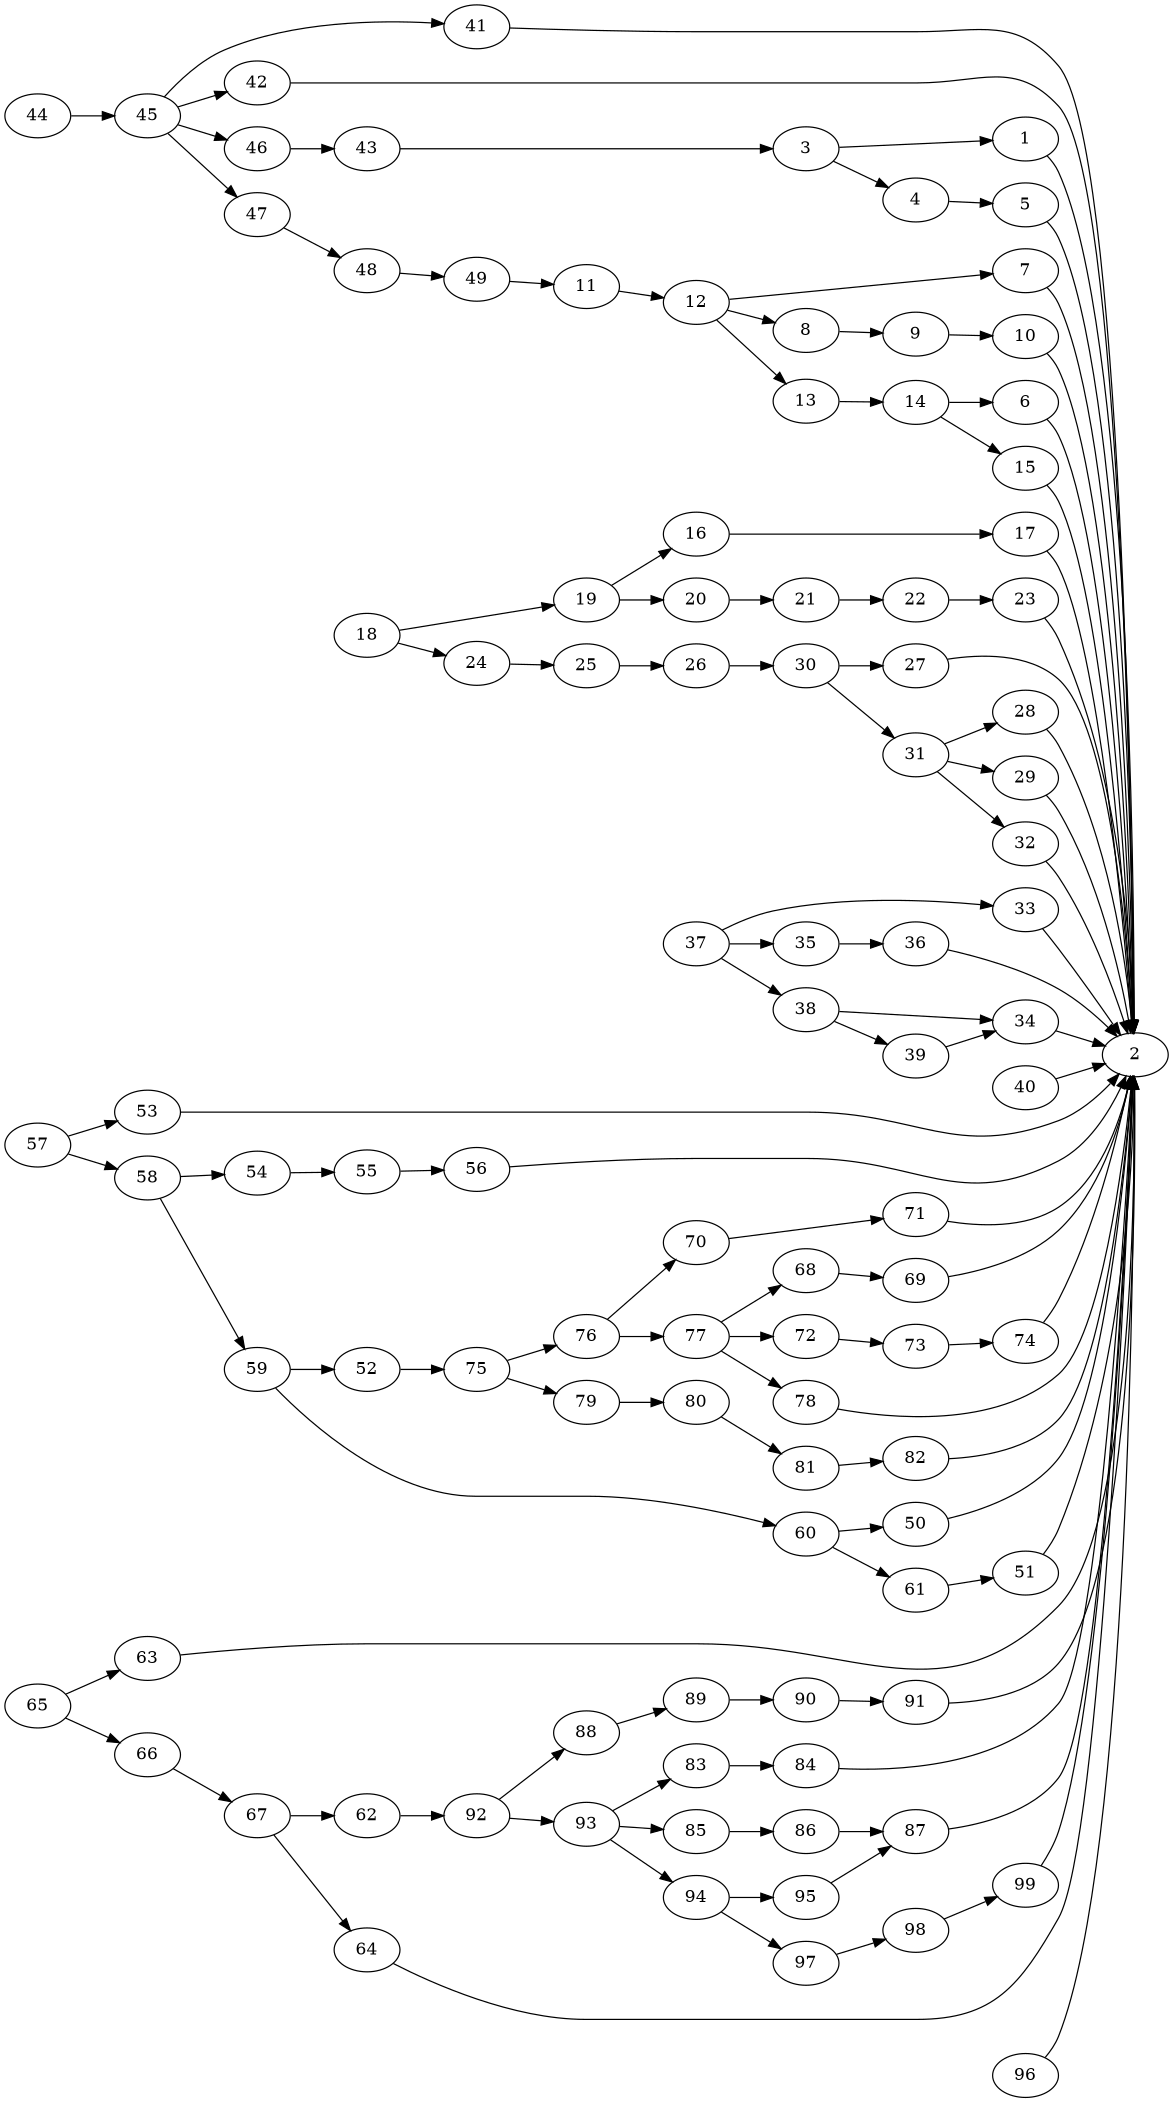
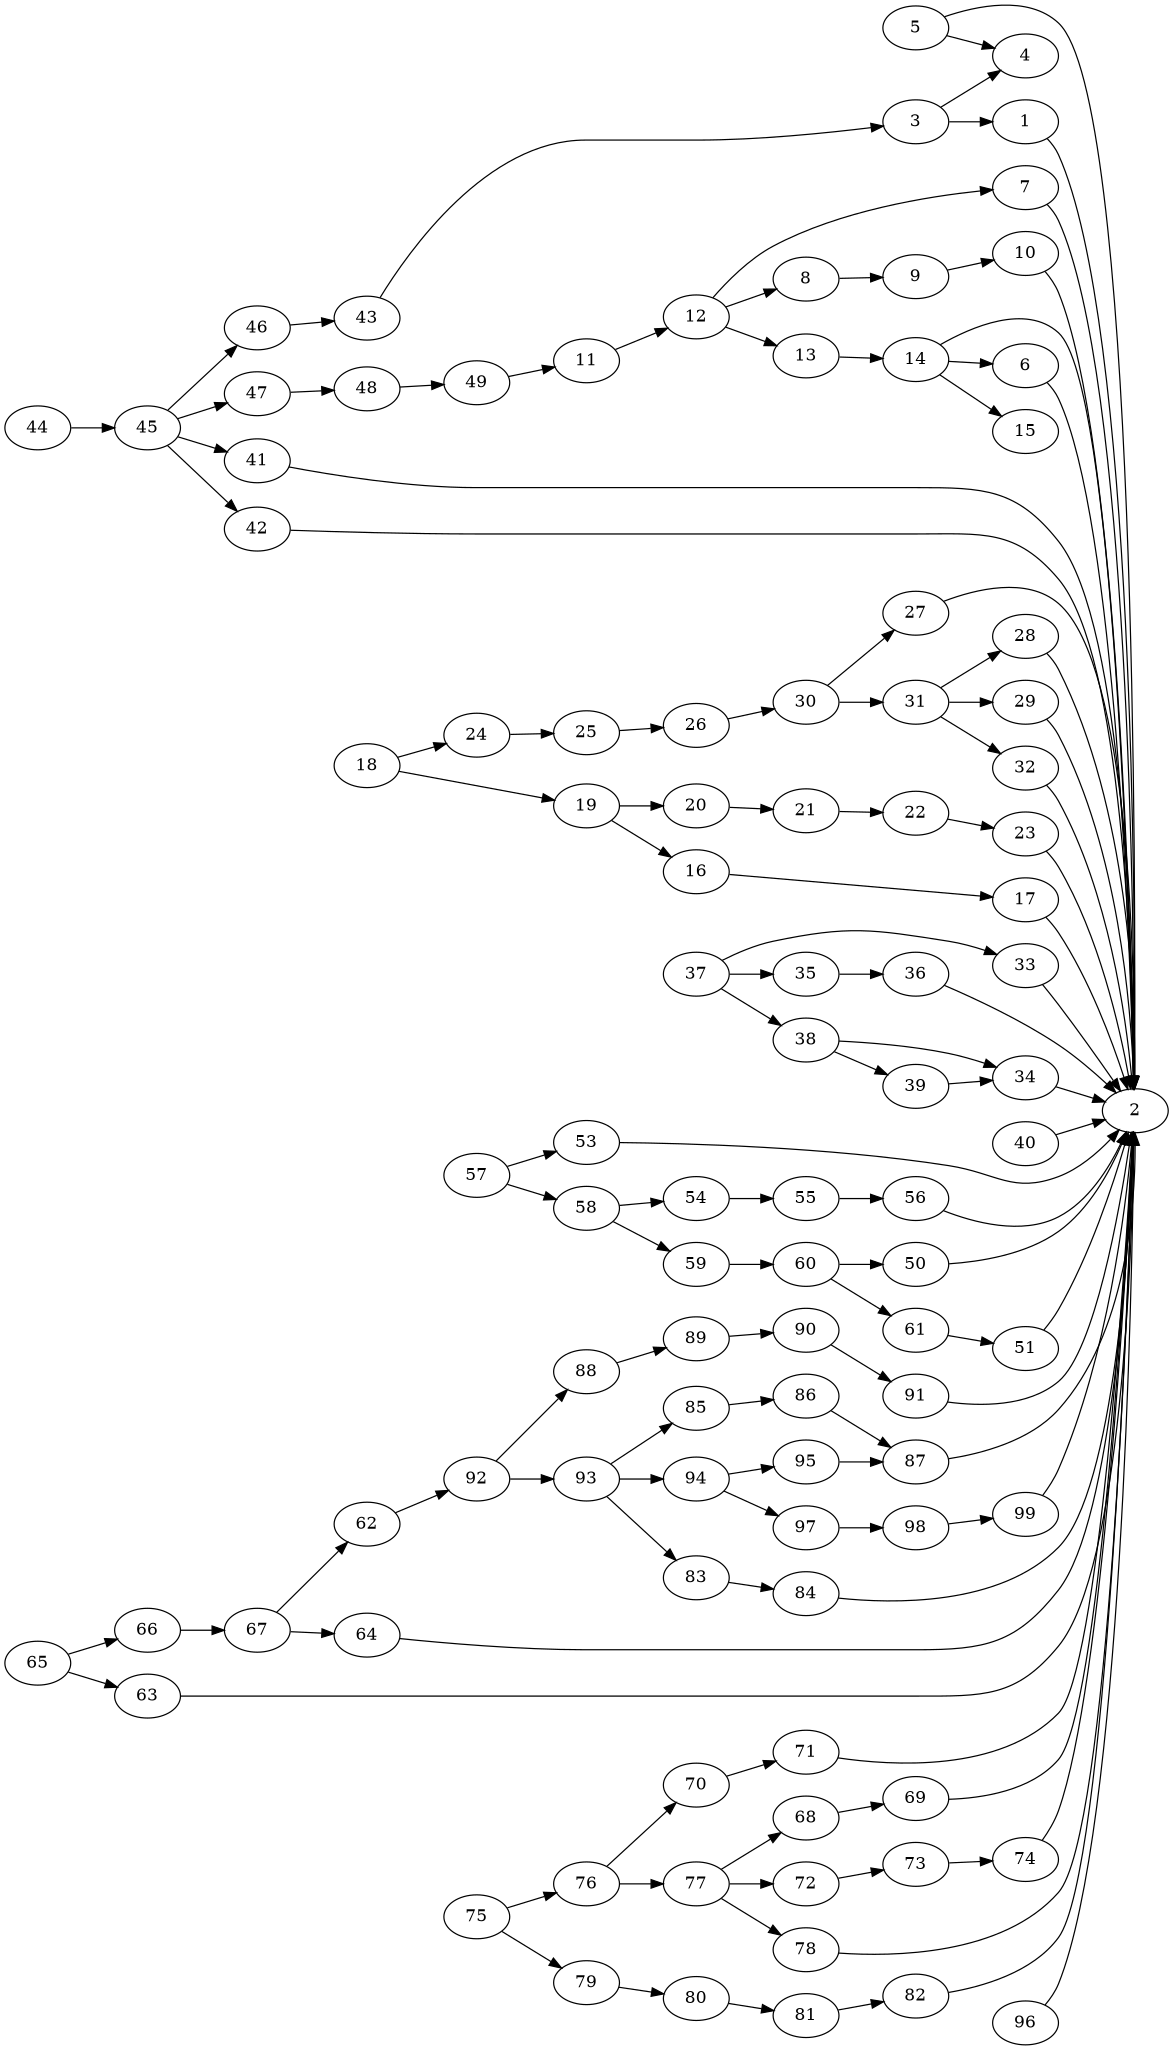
edge "4" -> "5": reversed
edge "15" -> "2": now "14" -> "2"
node "52": removed
